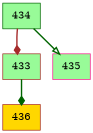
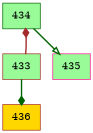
edge "434" -> "433": reversed
